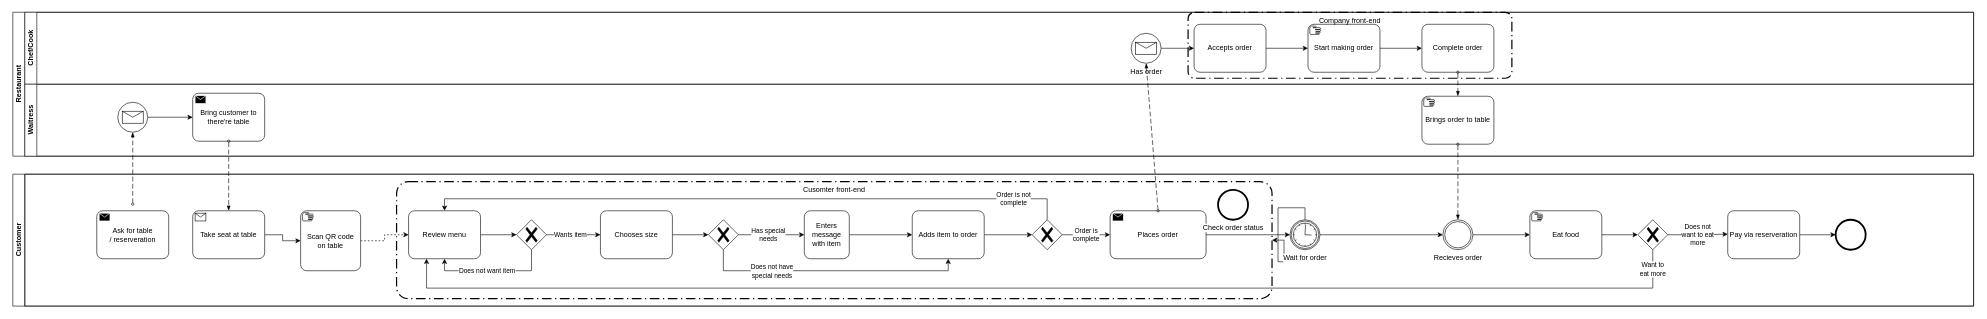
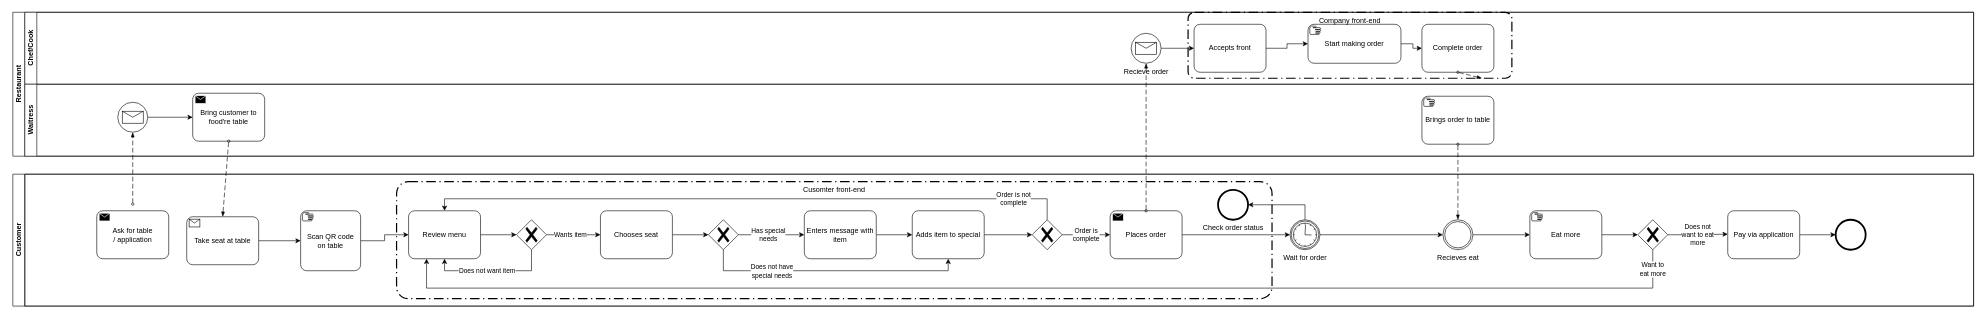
node "Accepts order": label "Accepts order" -> "Accepts front"
node "Start making order": size 72x48 -> 93x39
node "Has order": label "Has order" -> "Recieve order"
edge "Complete order" -- "Brings order to table": now "Complete order" -- "Company front-end"
node "Bring customer to there're table": label "Bring customer to there're table" -> "Bring customer to food're table"
node "Ask for table / reserveration": label "Ask for table / reserveration" -> "Ask for table / application"
node "Take seat at table": moved (228, 235) -> (222, 241)
node "Chooses size": label "Chooses size" -> "Chooses seat"
node "Enters message with item": size 45x48 -> 72x48
node "Adds item to order": label "Adds item to order" -> "Adds item to special"
node "Places order": size 96x48 -> 72x48
node "Eat food": label "Eat food" -> "Eat more"
node "Pay via reserveration": label "Pay via reserveration" -> "Pay via application"
edge "Scan QR code on table" -> "Review menu": style dashed -> solid
edge "Wait for order" -> "Cusomter front-end": now "Wait for order" -> "Check order status"
node "Recieves order": label "Recieves order" -> "Recieves eat"
